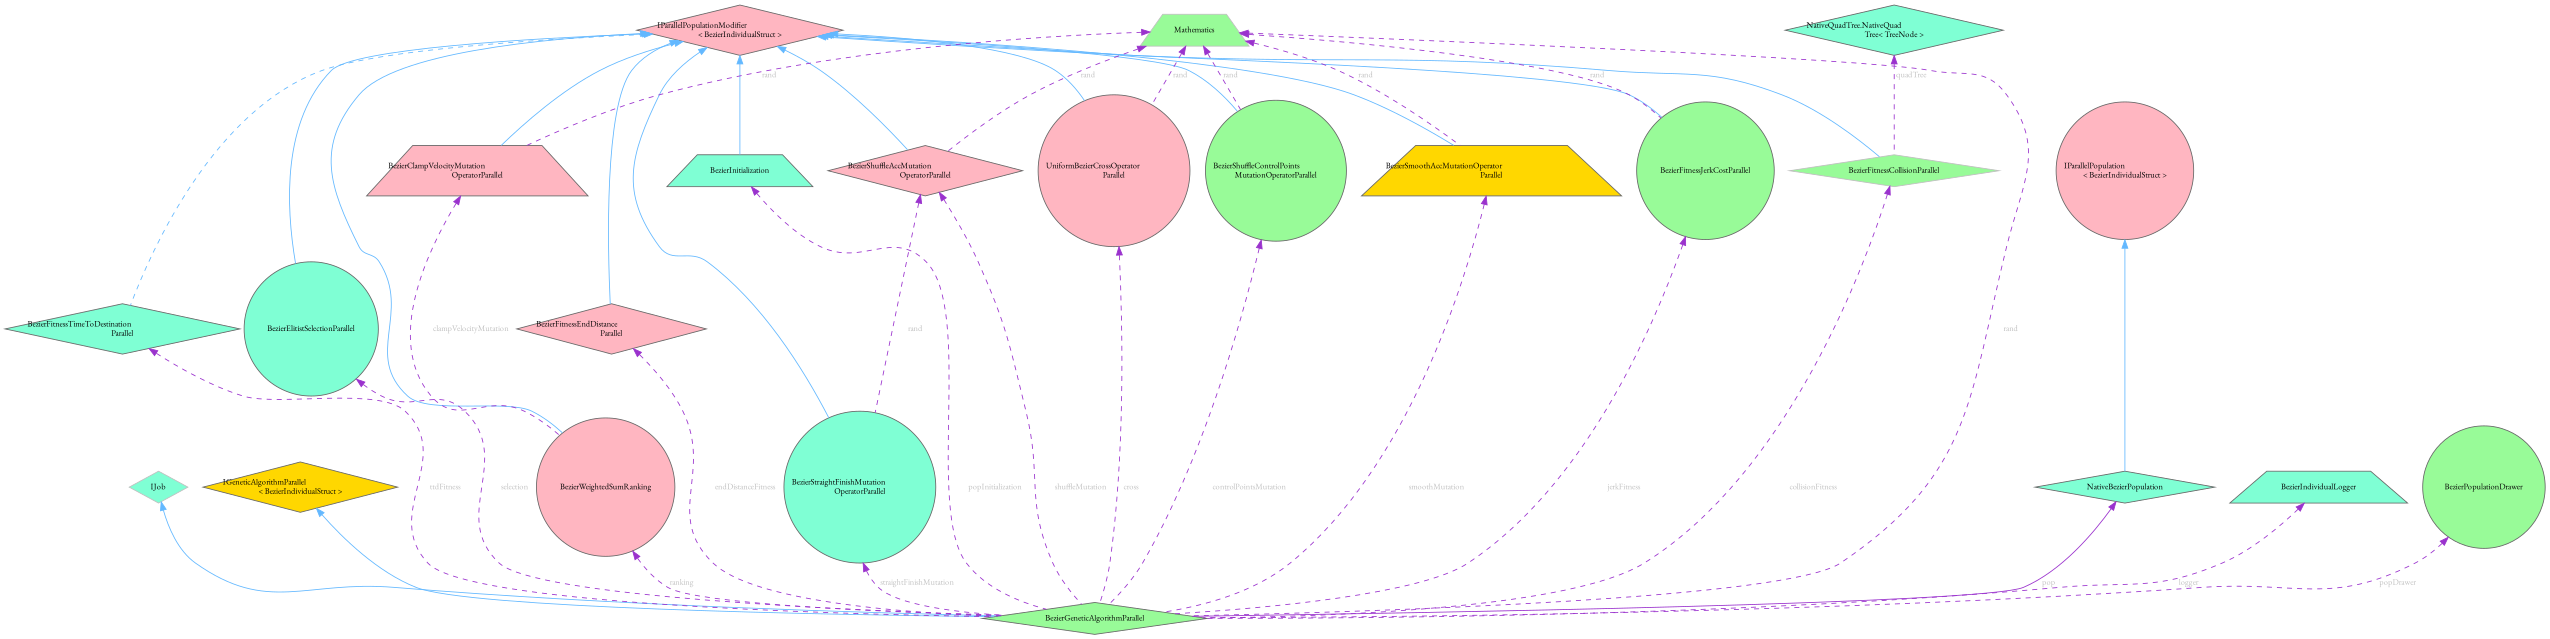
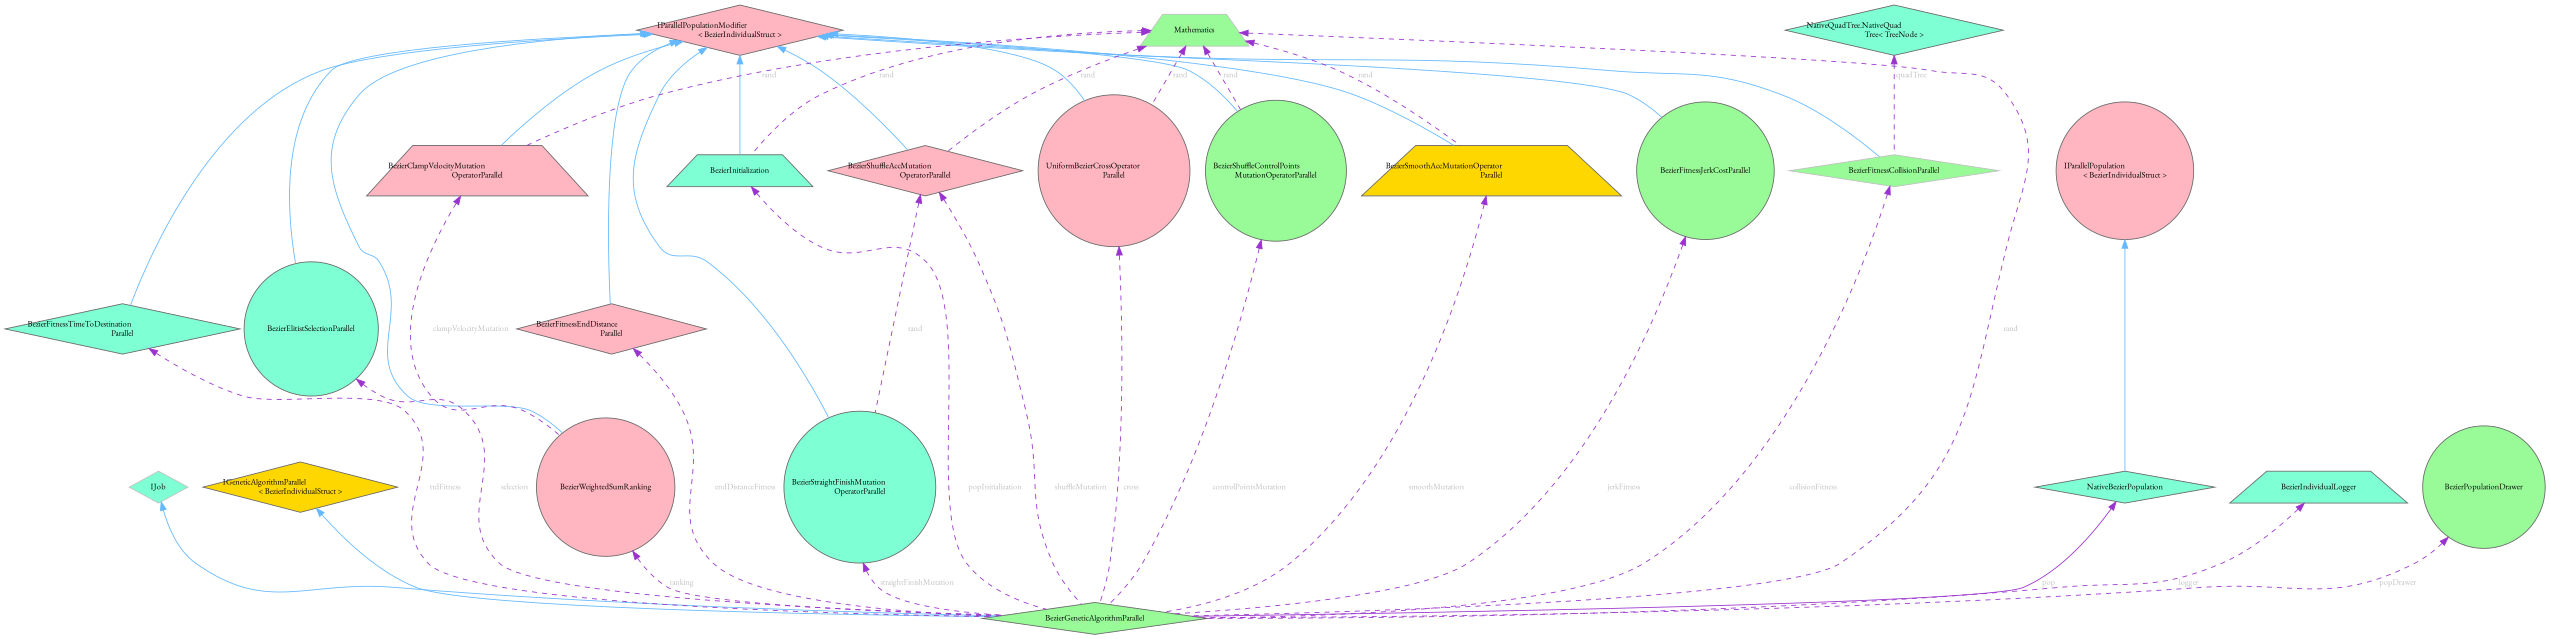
edge "BezierFitnessJerkCostParallel" -> "Mathematics": now "BezierInitialization" -> "Mathematics"
edge "BezierFitnessTimeToDestination Parallel" -> "IParallelPopulationModifier < BezierIndividualStruct >": style dashed -> solid
